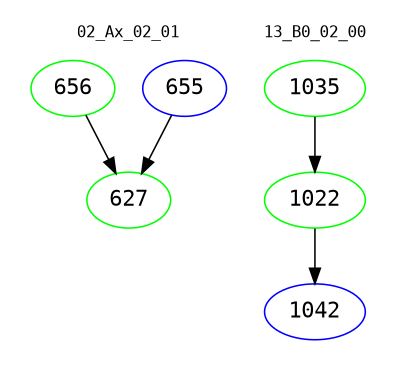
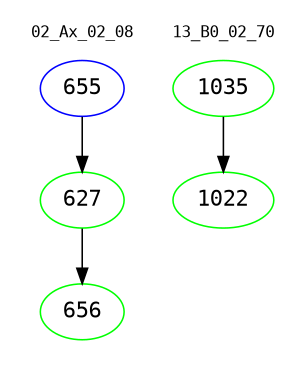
cluster "02_Ax_02_01": label "02_Ax_02_01" -> "02_Ax_02_08"
cluster "13_B0_02_00": label "13_B0_02_00" -> "13_B0_02_70"
edge "656" -> "627": reversed
node "1042": removed
